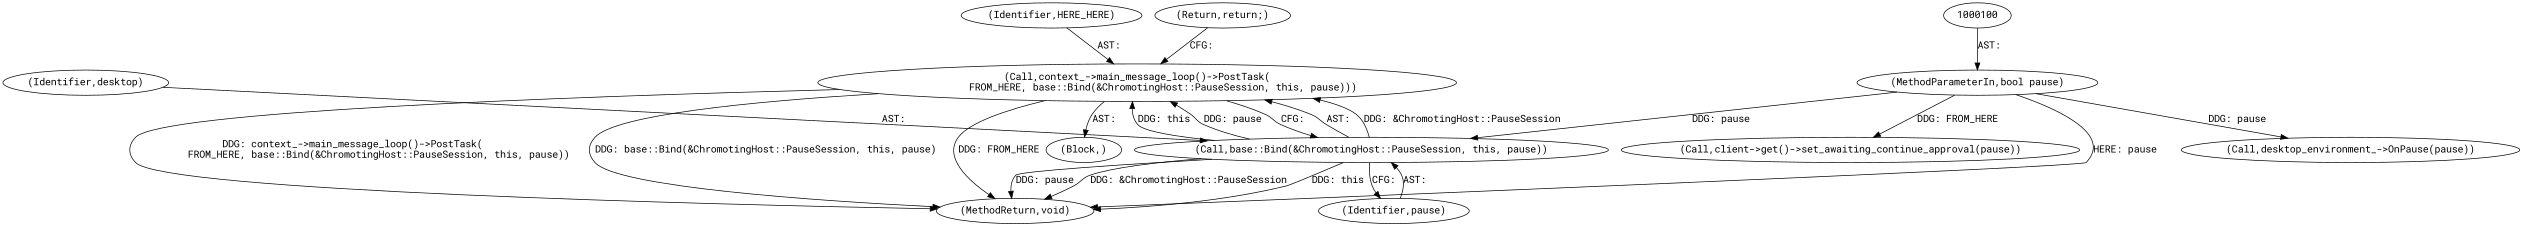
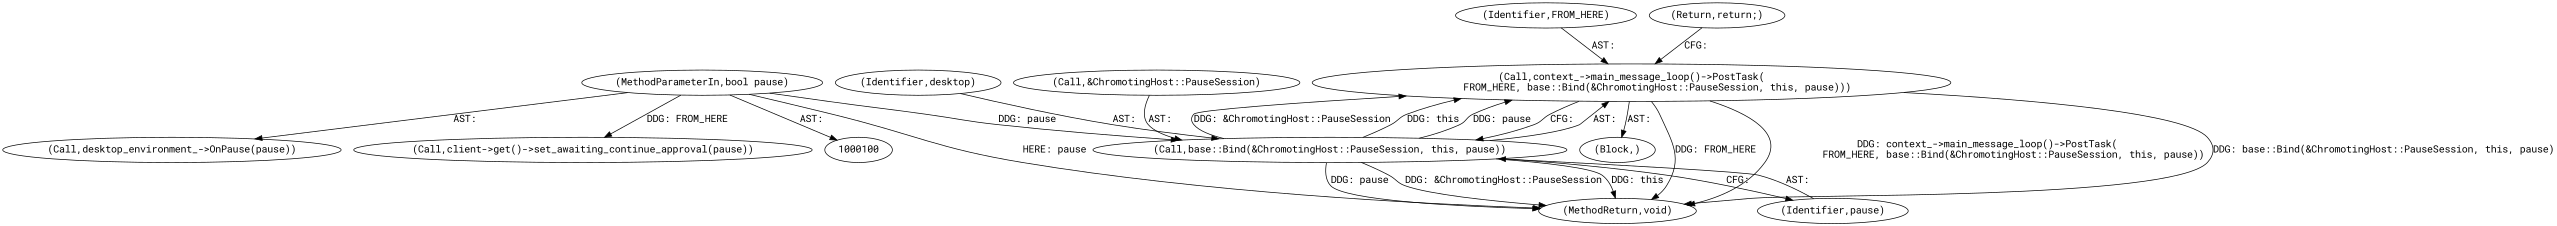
node "(Identifier,HERE_HERE)": label "(Identifier,HERE_HERE)" -> "(Identifier,FROM_HERE)"
edge "1000100" -> "(MethodParameterIn,bool pause)": reversed
node "(Call,&ChromotingHost::PauseSession)": added
edge "(MethodParameterIn,bool pause)" -> "(Call,desktop_environment_->OnPause(pause))": label "DDG: pause" -> "AST: "
